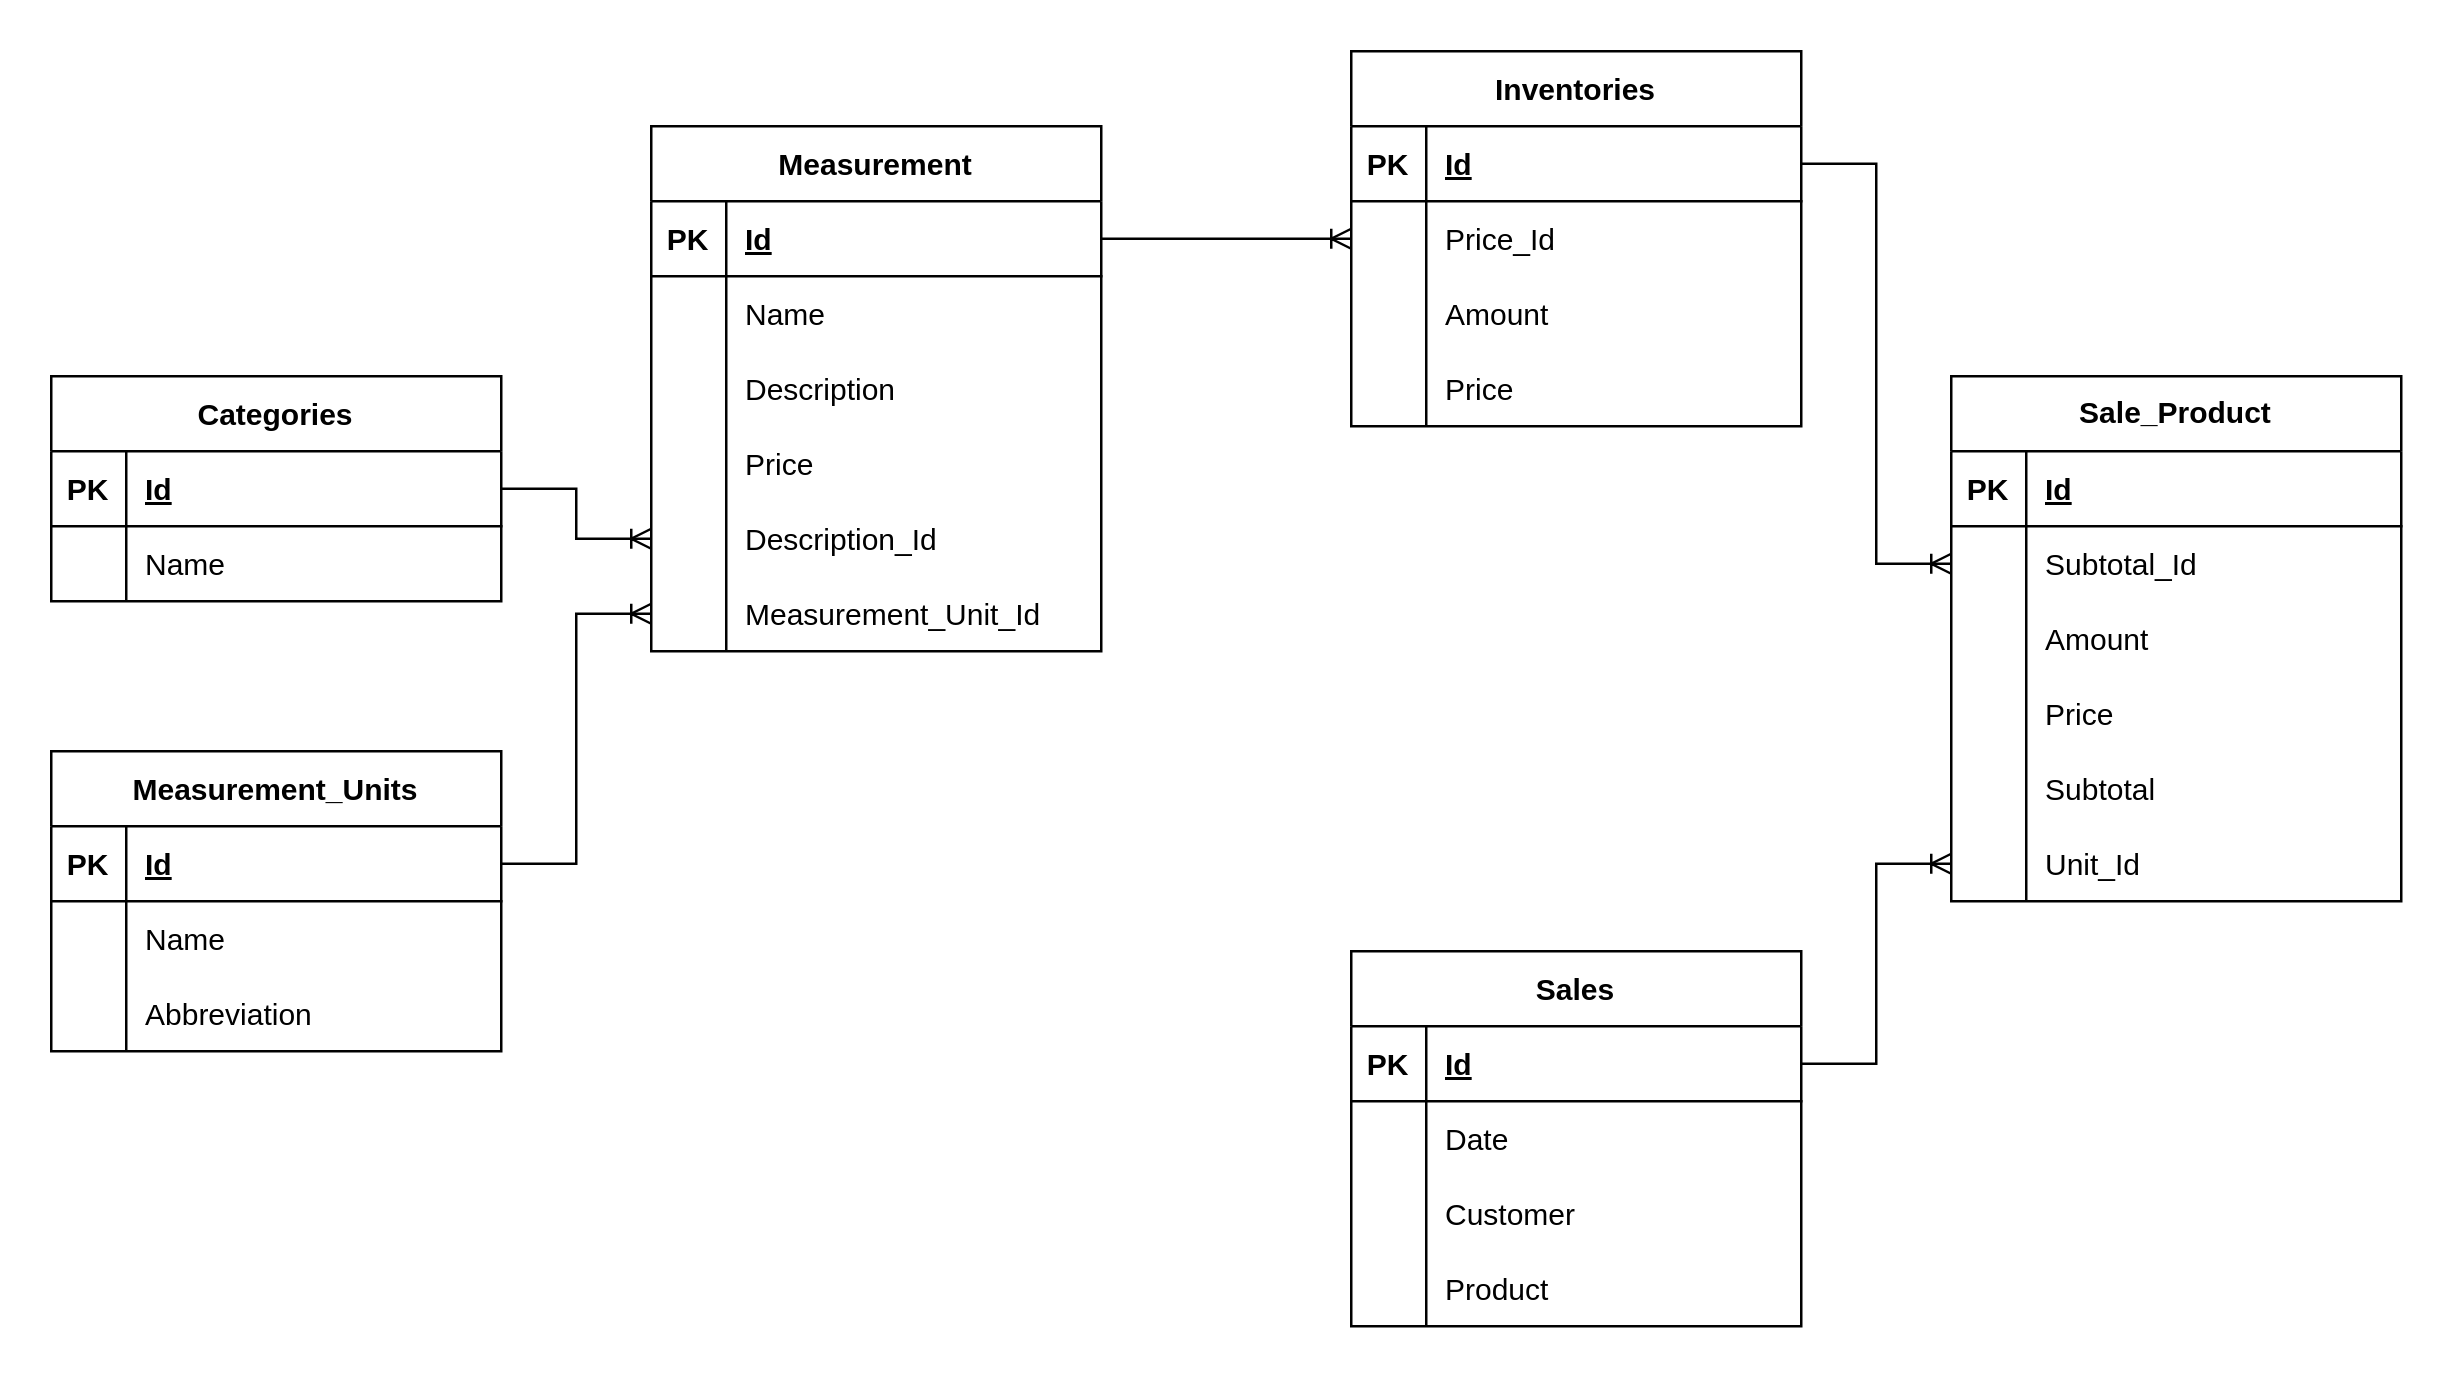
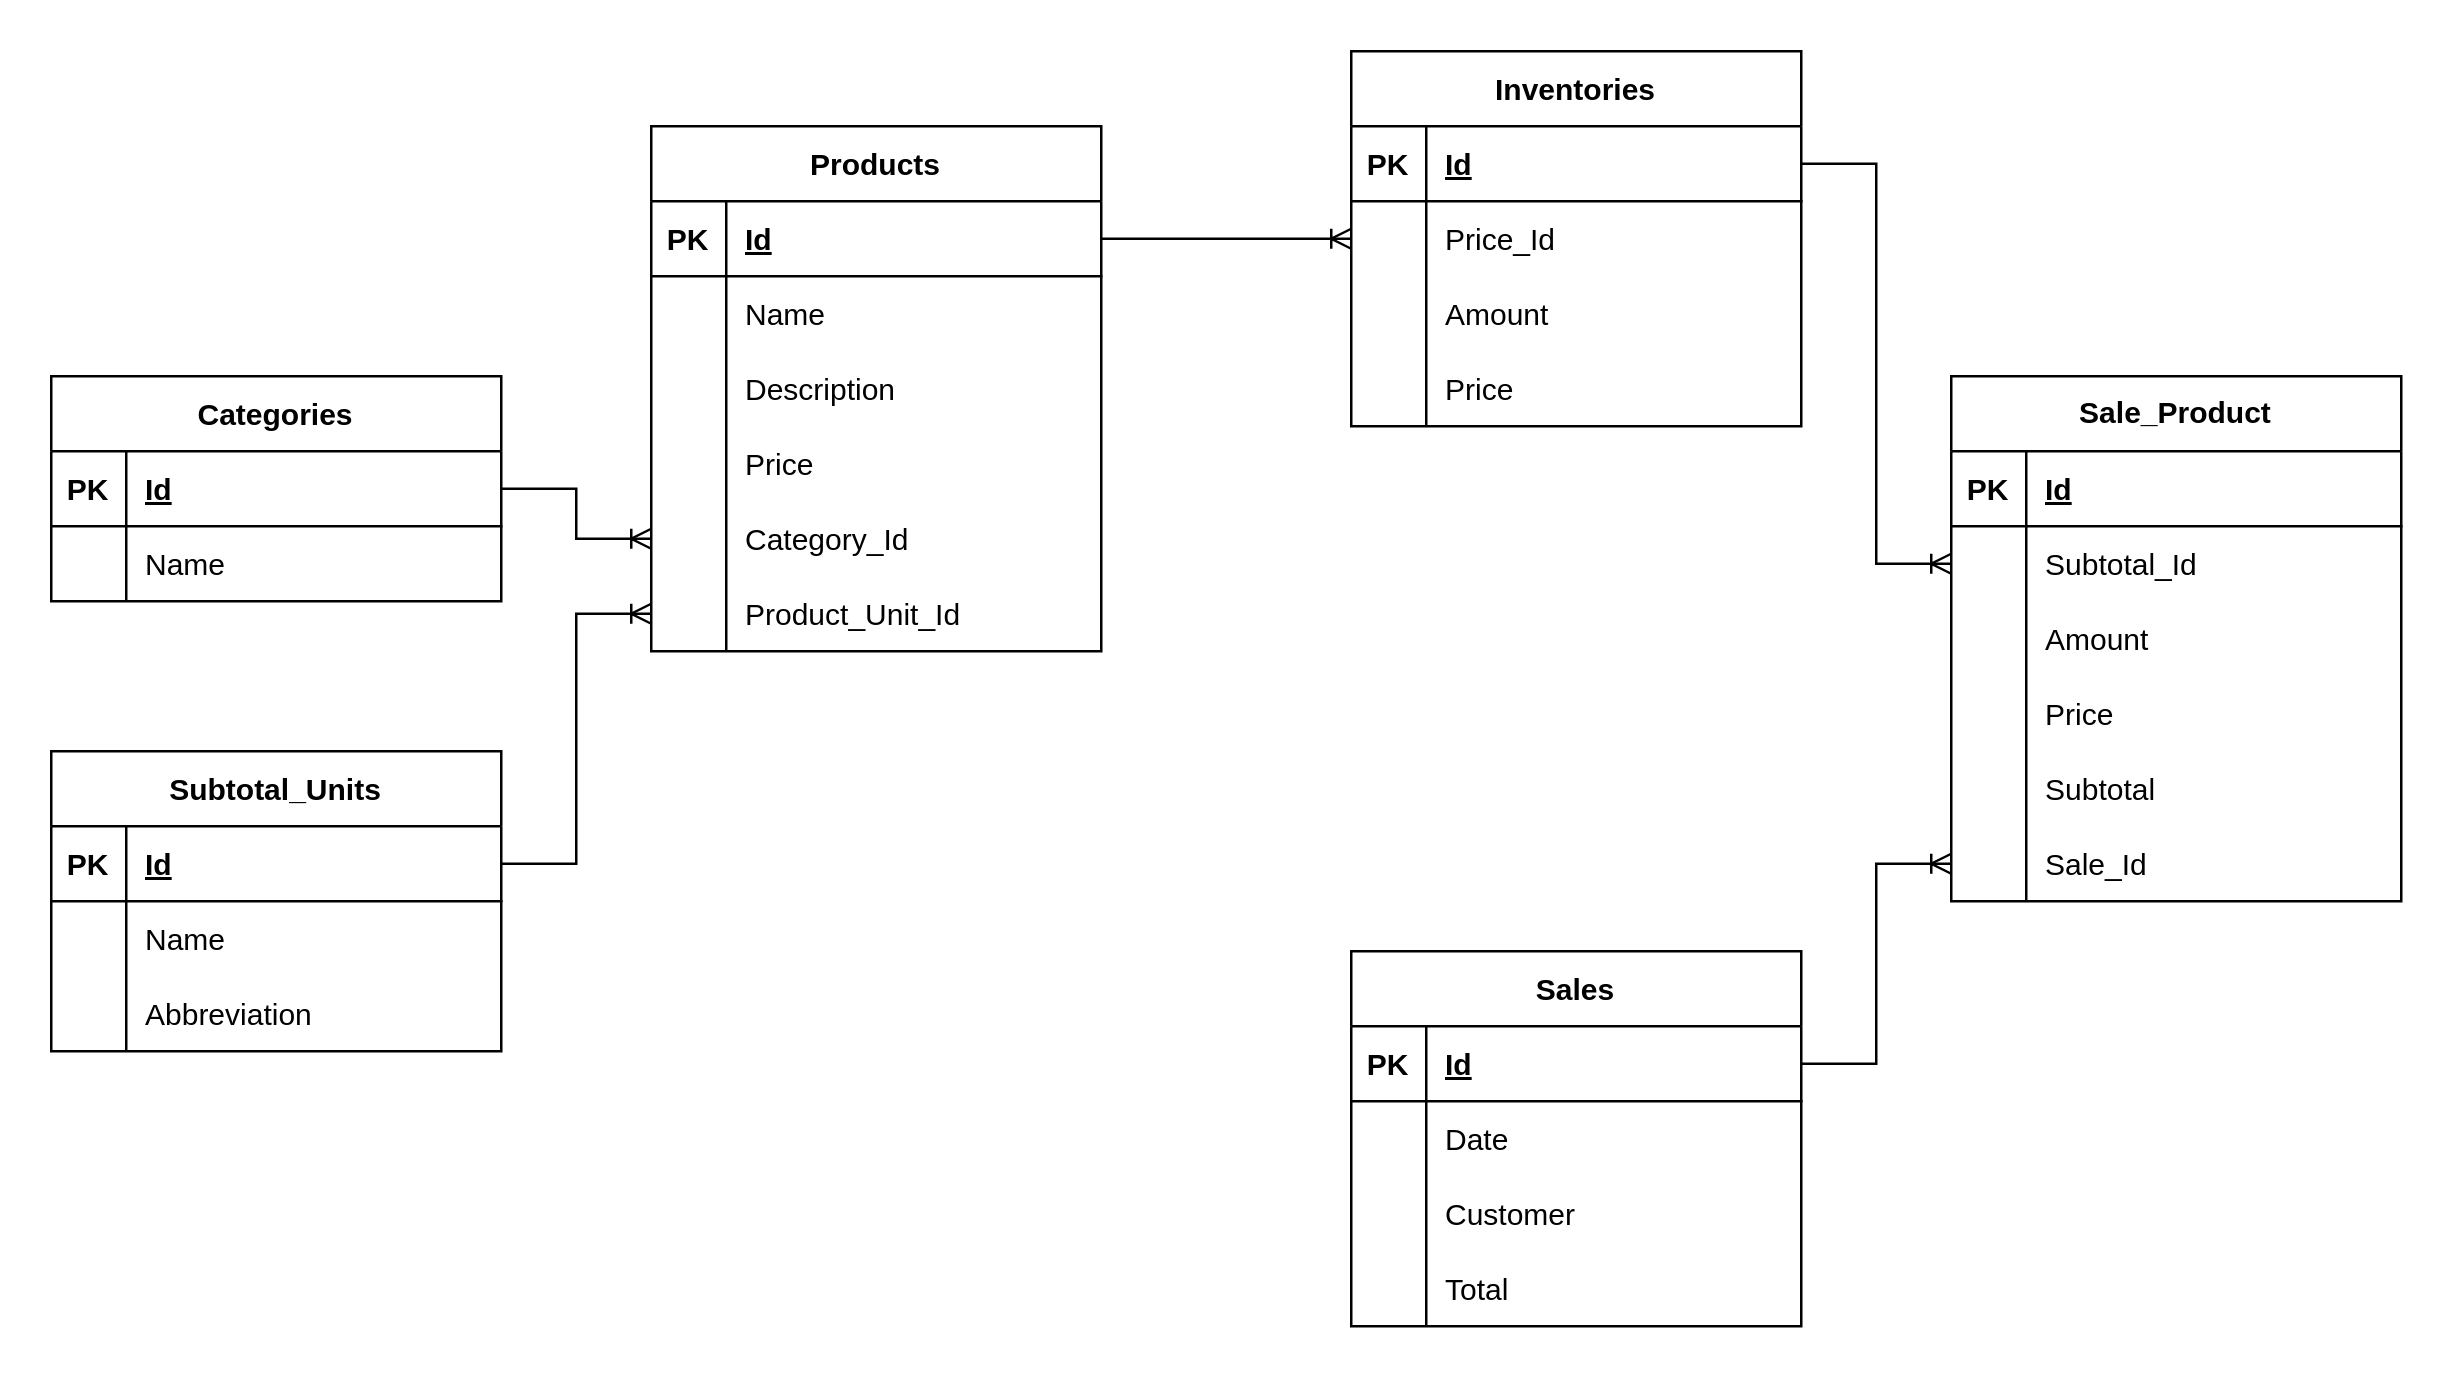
node "Measurement": label "Measurement" -> "Products"
node "Description_Id": label "Description_Id" -> "Category_Id"
node "Measurement_Unit_Id": label "Measurement_Unit_Id" -> "Product_Unit_Id"
node "Measurement_Units": label "Measurement_Units" -> "Subtotal_Units"
node "Unit_Id": label "Unit_Id" -> "Sale_Id"
node "Product": label "Product" -> "Total"
